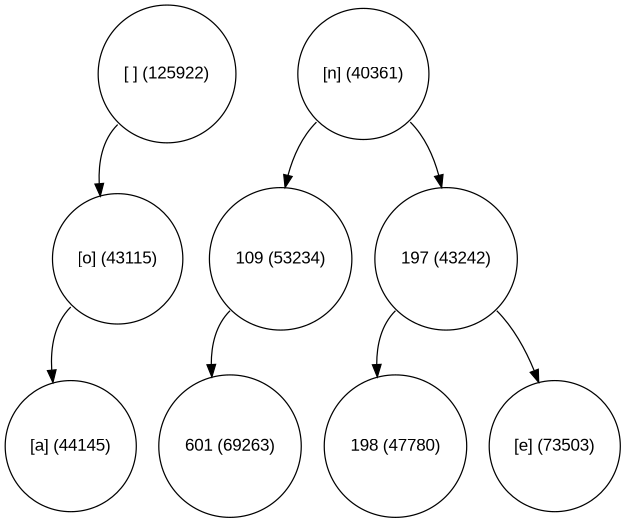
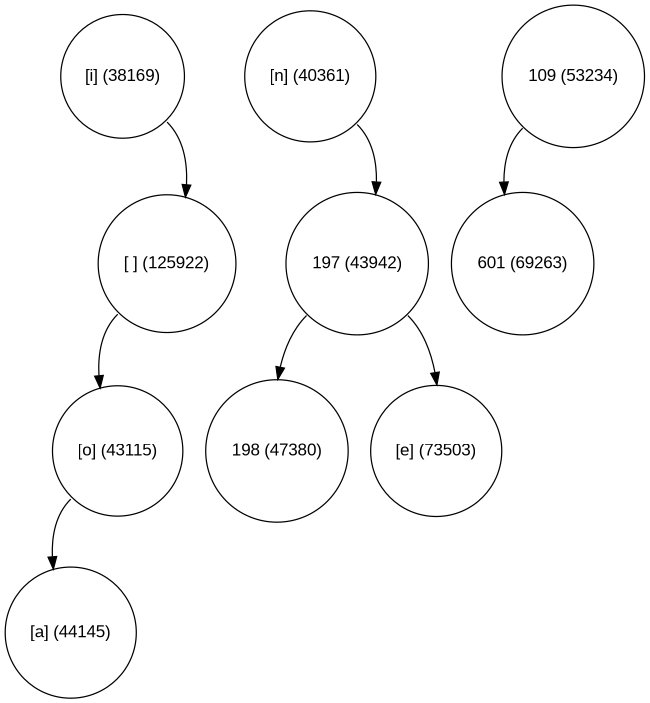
node "[i] (38169)": added
edge "[n] (40361)" -> "109 (53234)": removed
node "197 (43242)": label "197 (43242)" -> "197 (43942)"
node "198 (47780)": label "198 (47780)" -> "198 (47380)"
